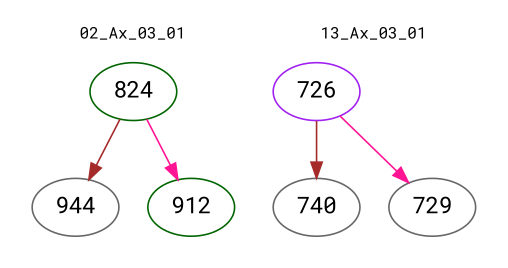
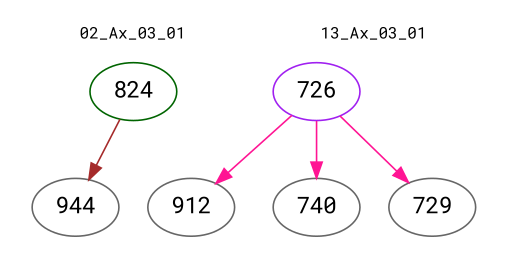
edge "824" -> "912": now "726" -> "912"
edge "726" -> "740": color brown -> deeppink
node "912": color darkgreen -> gray40
